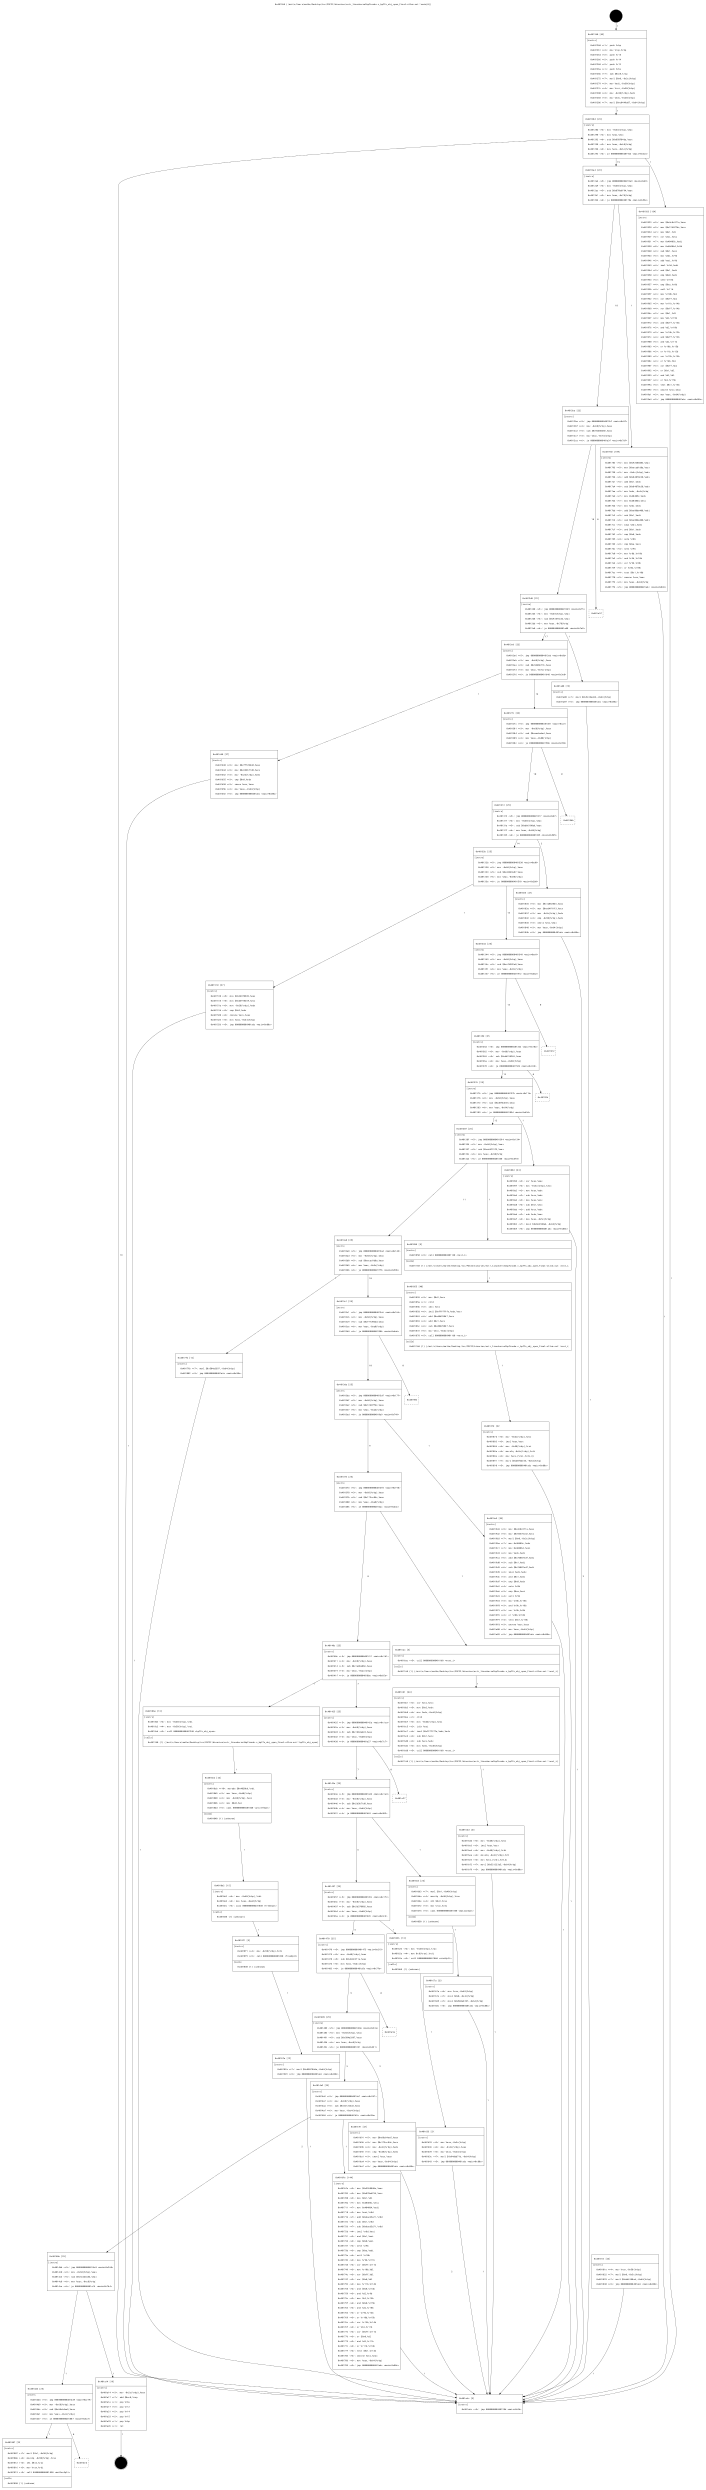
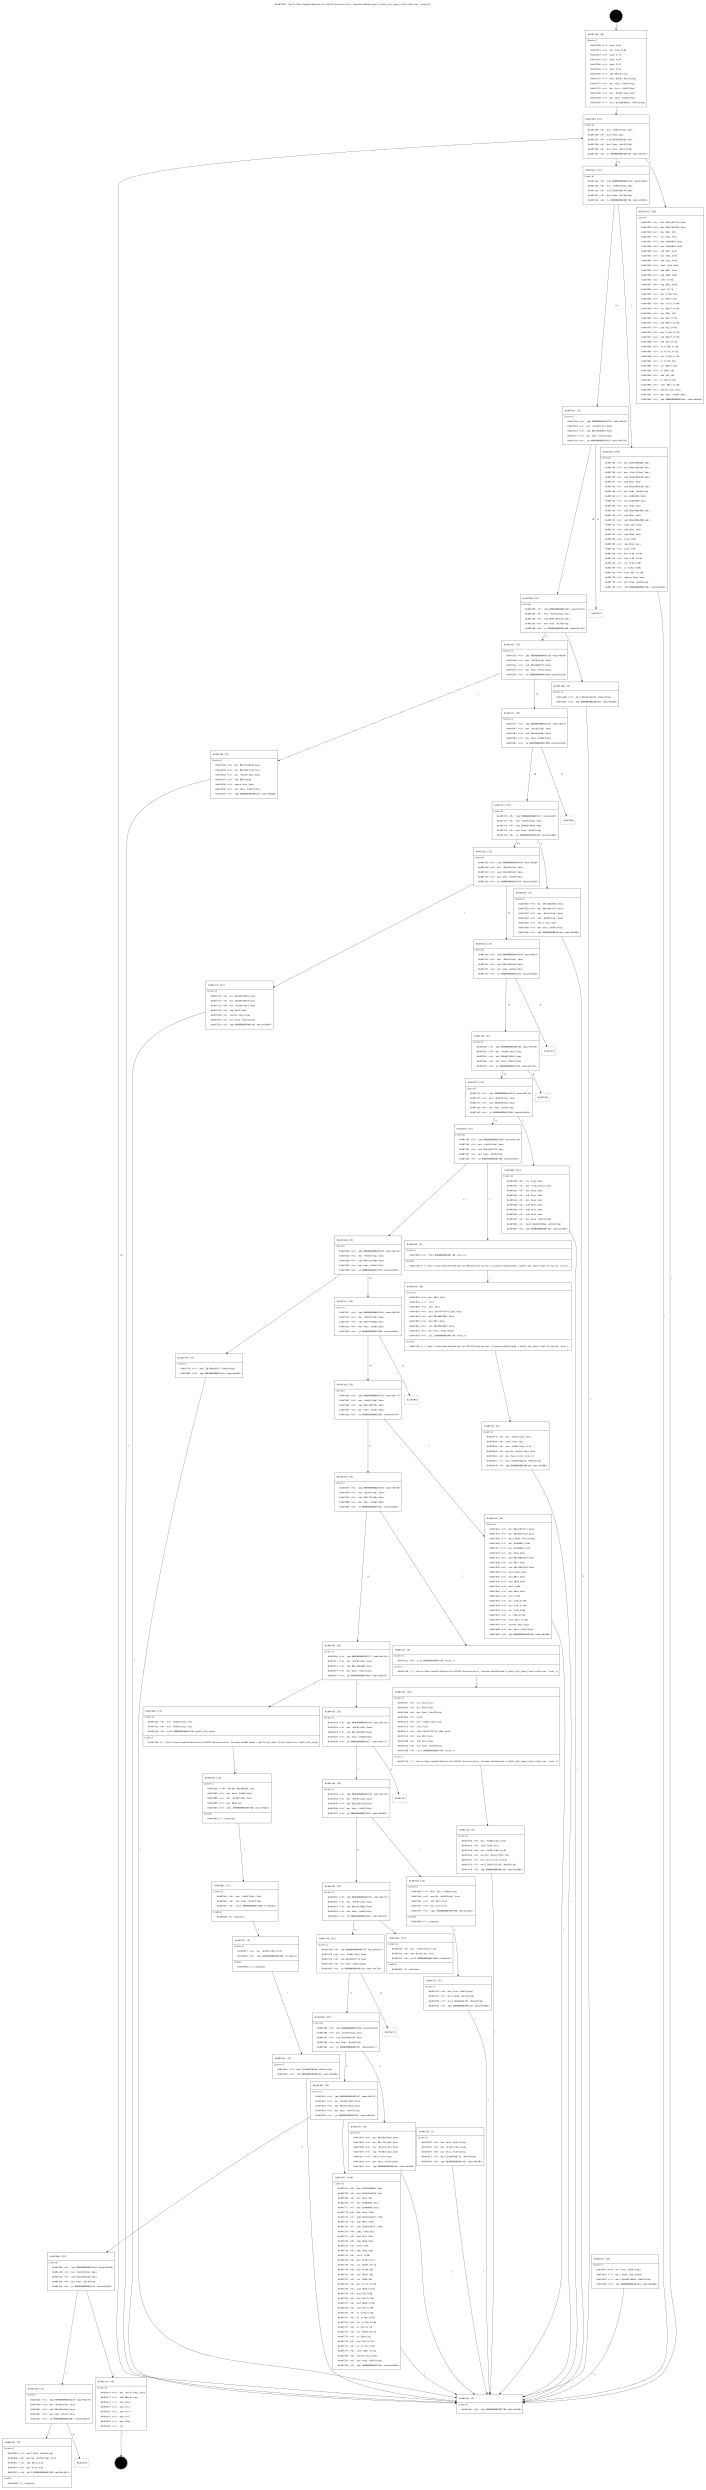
edge "0x401626 [13]" -> "0x401633 [21]": removed, label "1"
